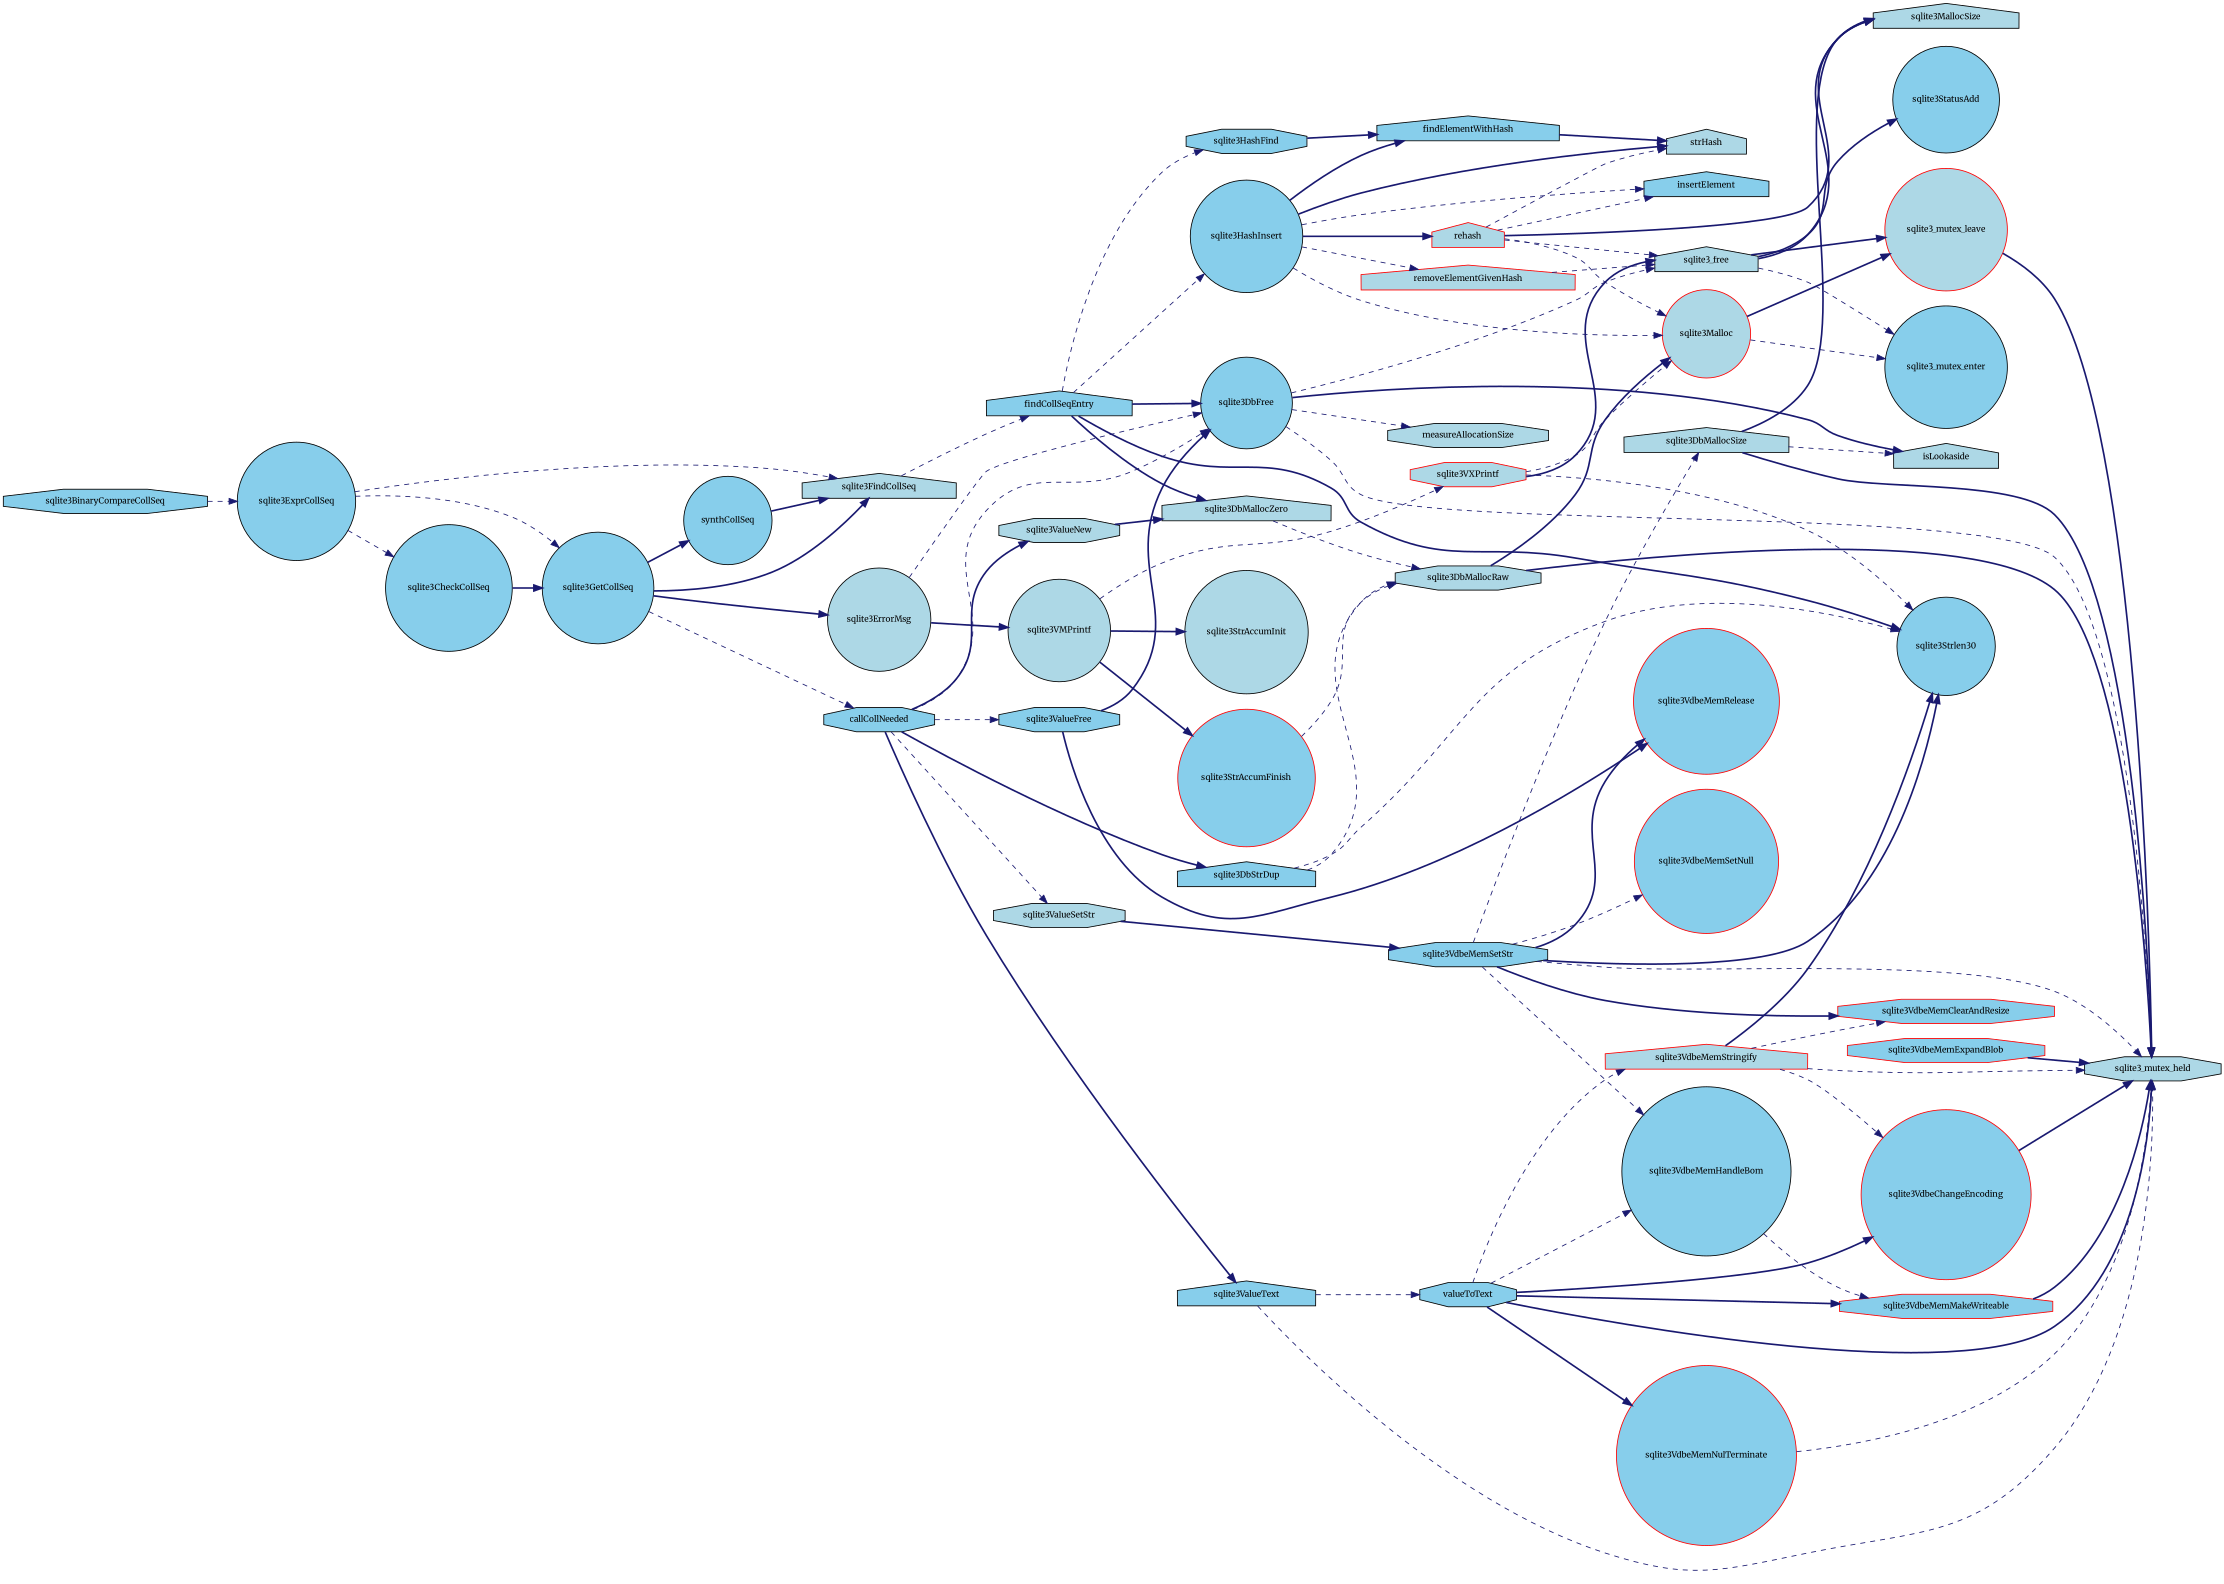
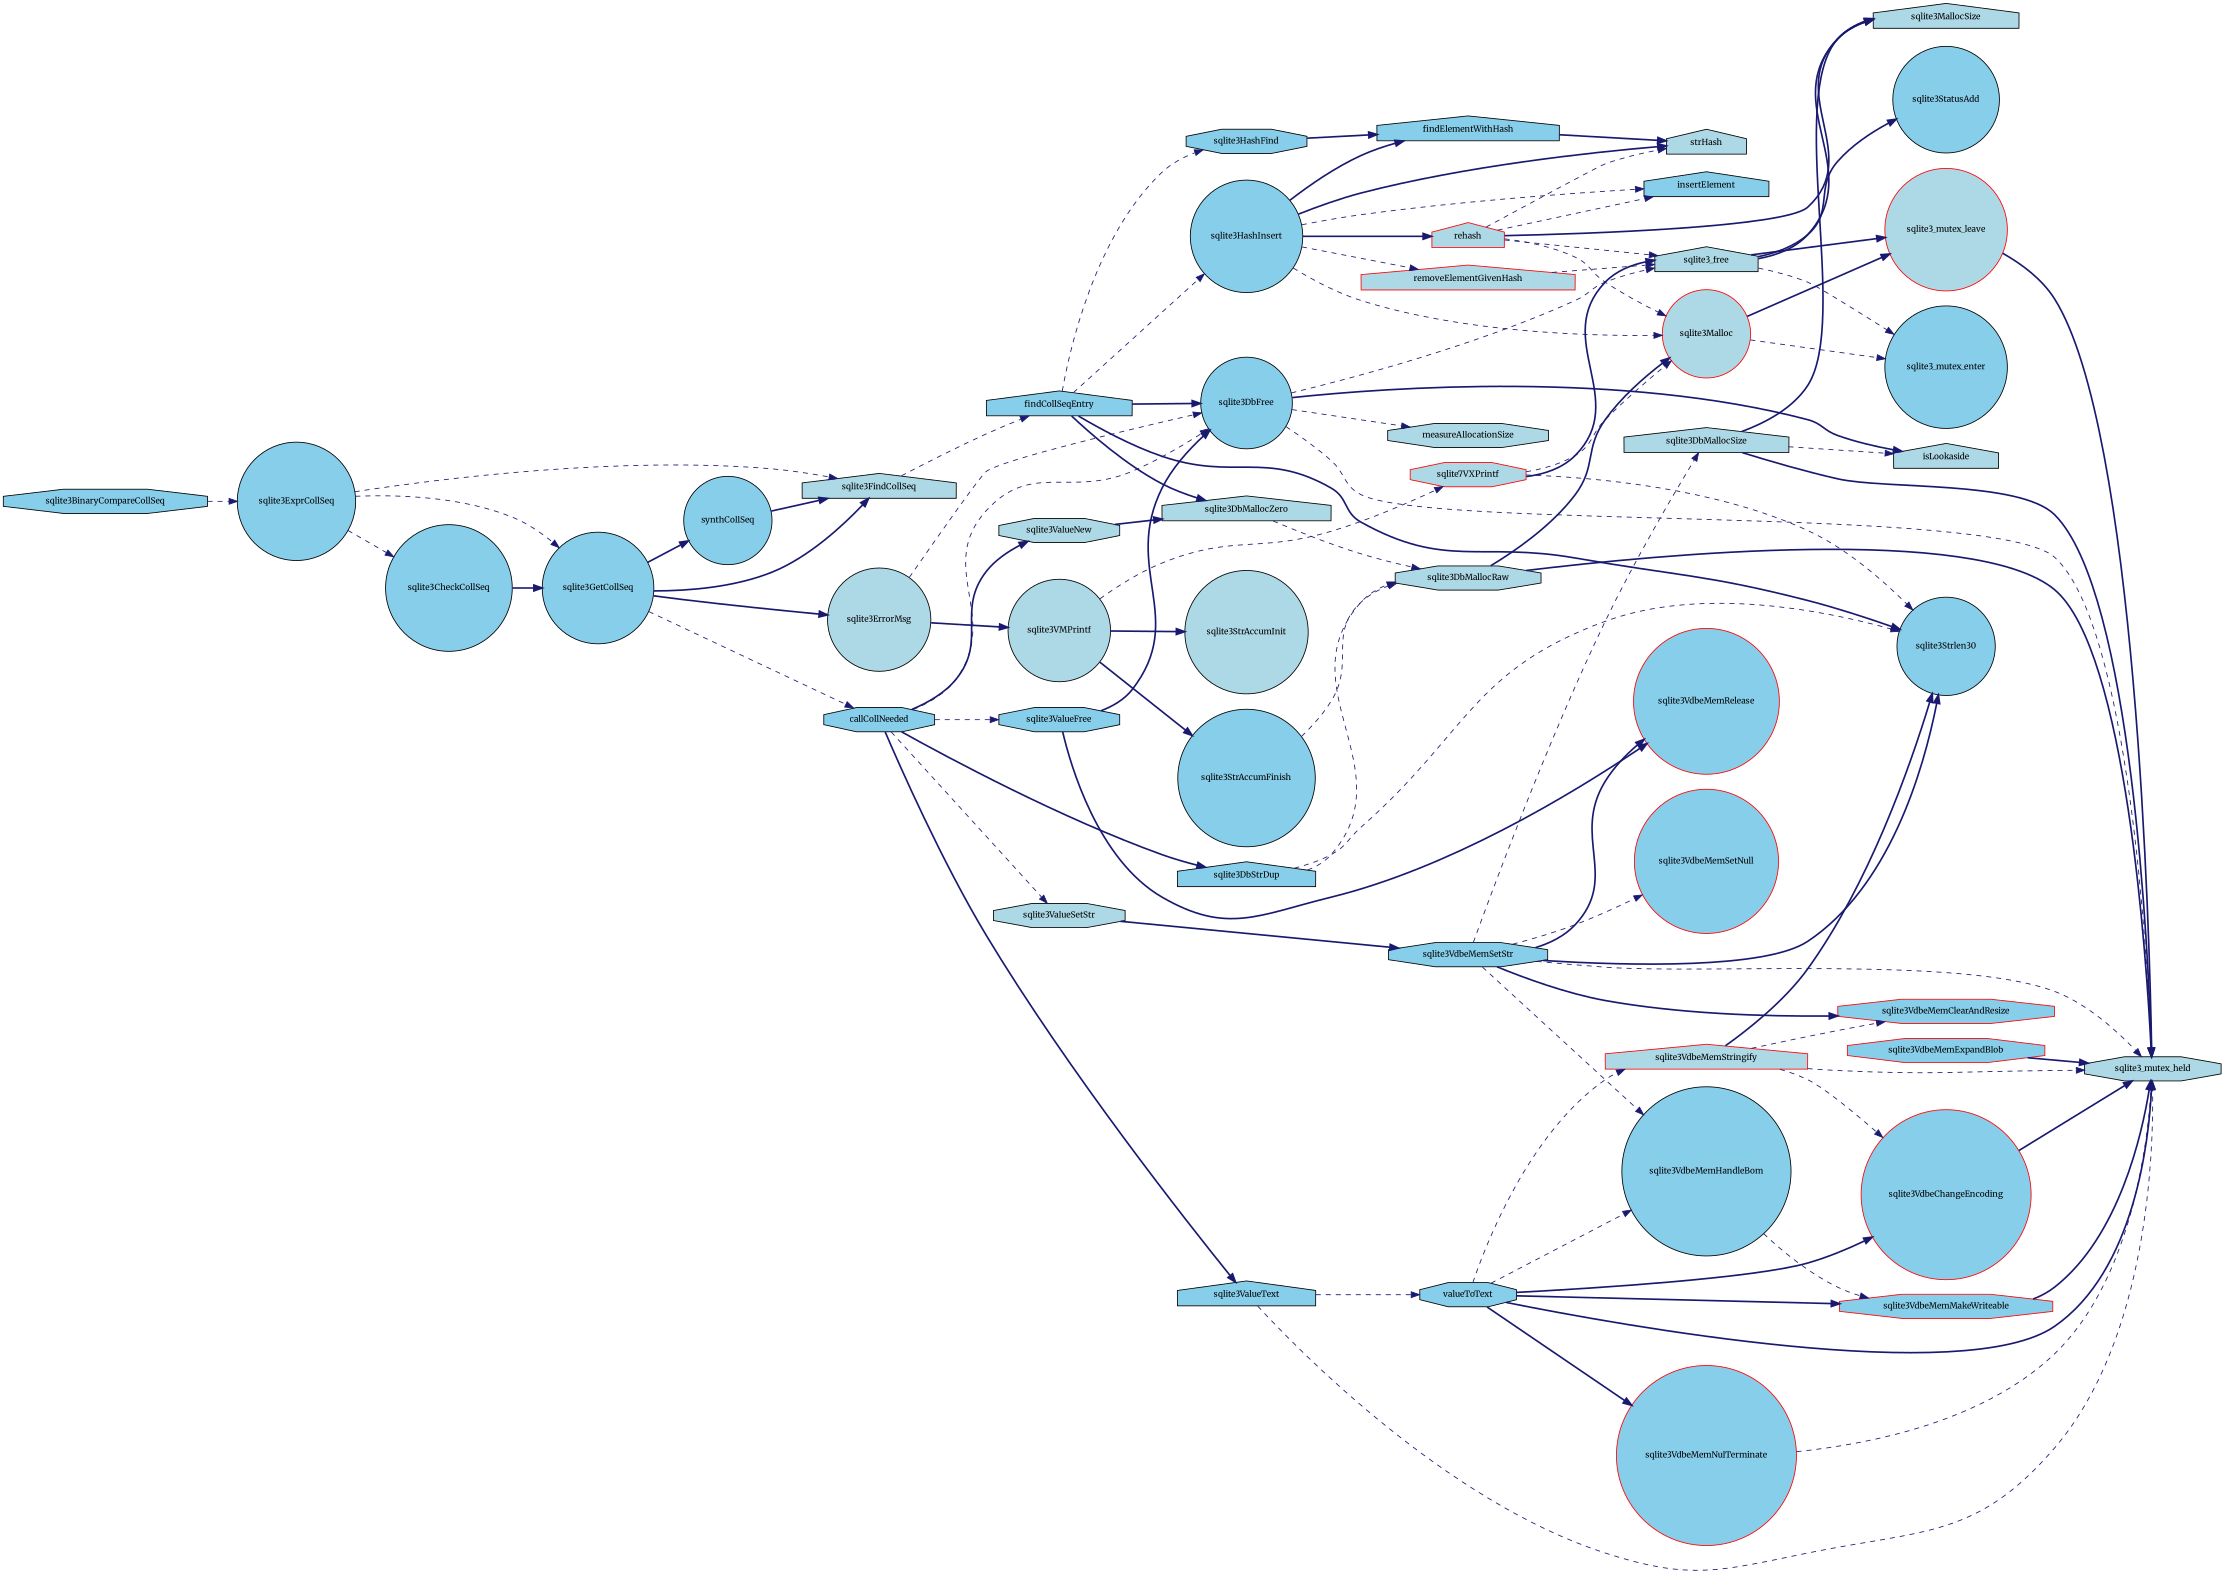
node "sqlite3VXPrintf": label "sqlite3VXPrintf" -> "sqlite7VXPrintf"
node "sqlite3StrAccumFinish": color red -> black
